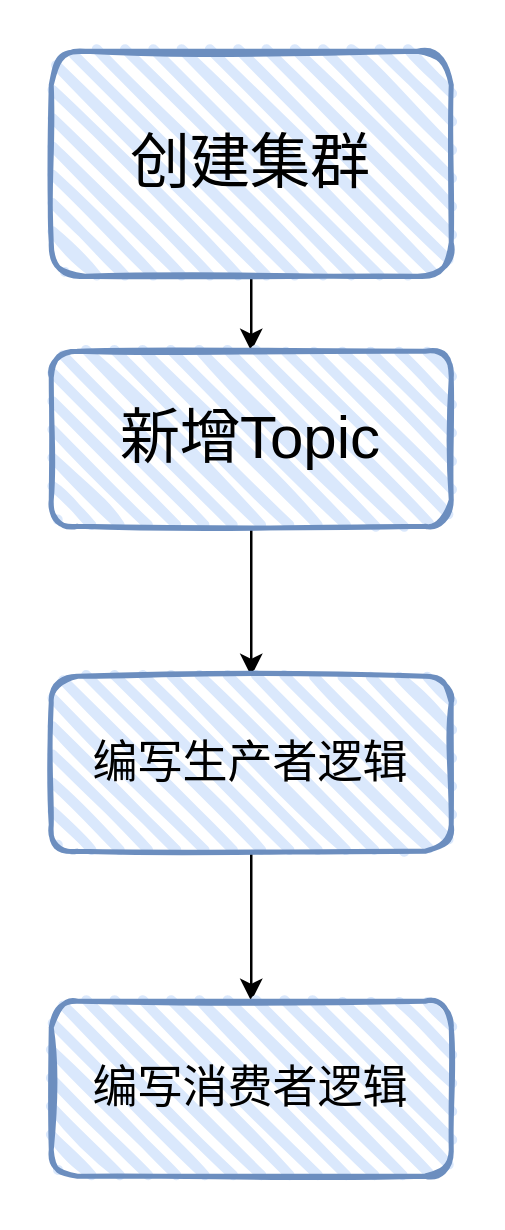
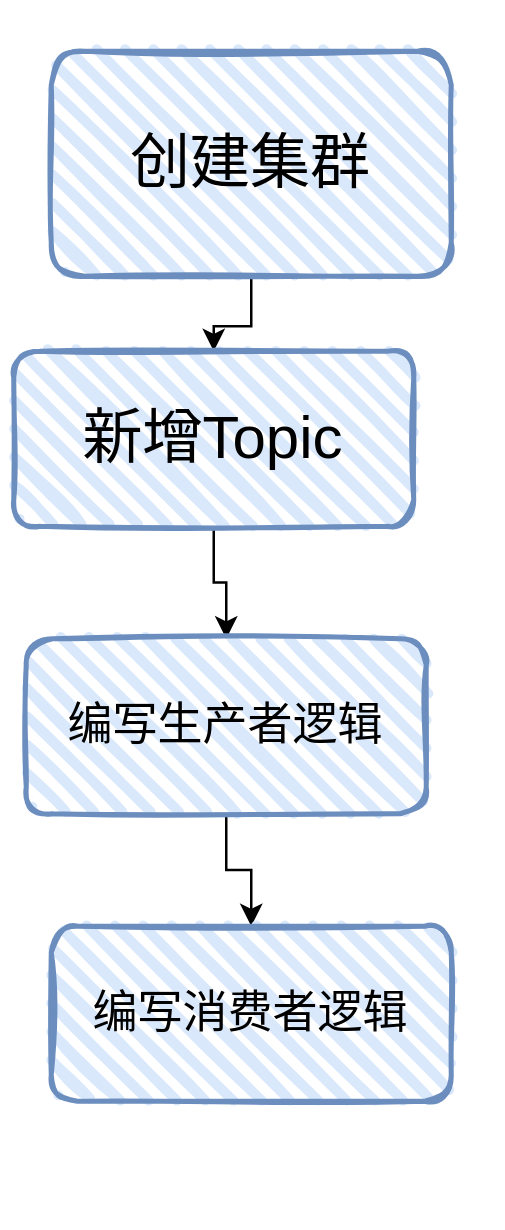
node "新增Topic": moved (251, 439) -> (214, 439)
node "编写生产者逻辑": moved (251, 764) -> (226, 726)
node "编写消费者逻辑": moved (251, 1089) -> (251, 1014)
